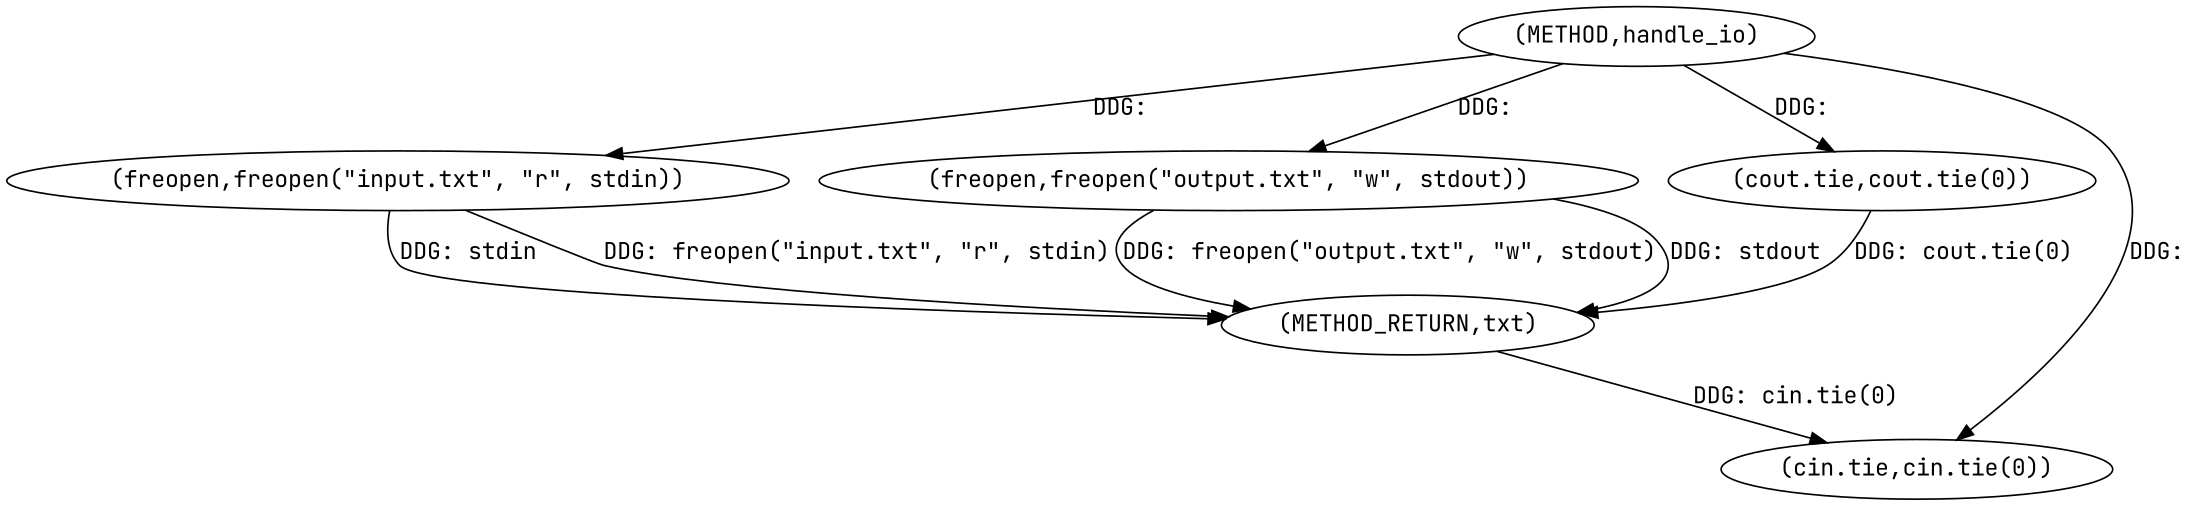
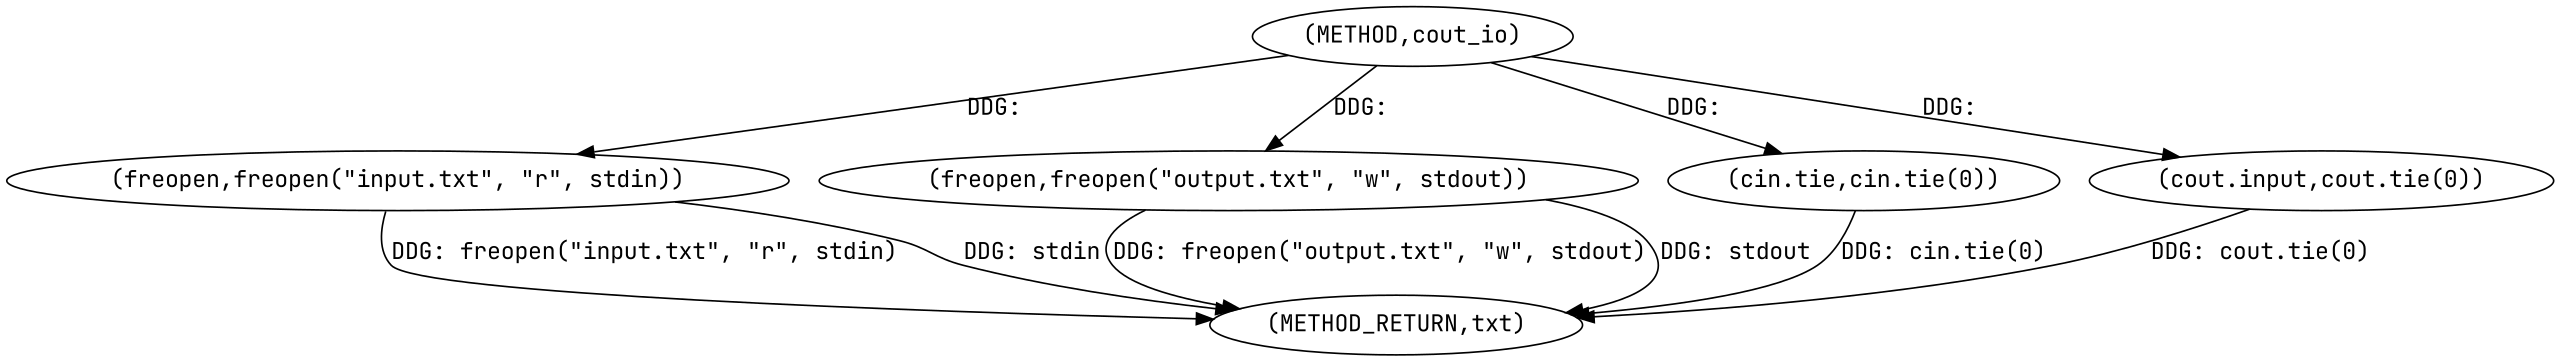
node "(METHOD,handle_io)": label "(METHOD,handle_io)" -> "(METHOD,cout_io)"
node "(cout.tie,cout.tie(0))": label "(cout.tie,cout.tie(0))" -> "(cout.input,cout.tie(0))"
edge "(METHOD_RETURN,txt)" -> "(cin.tie,cin.tie(0))": reversed
